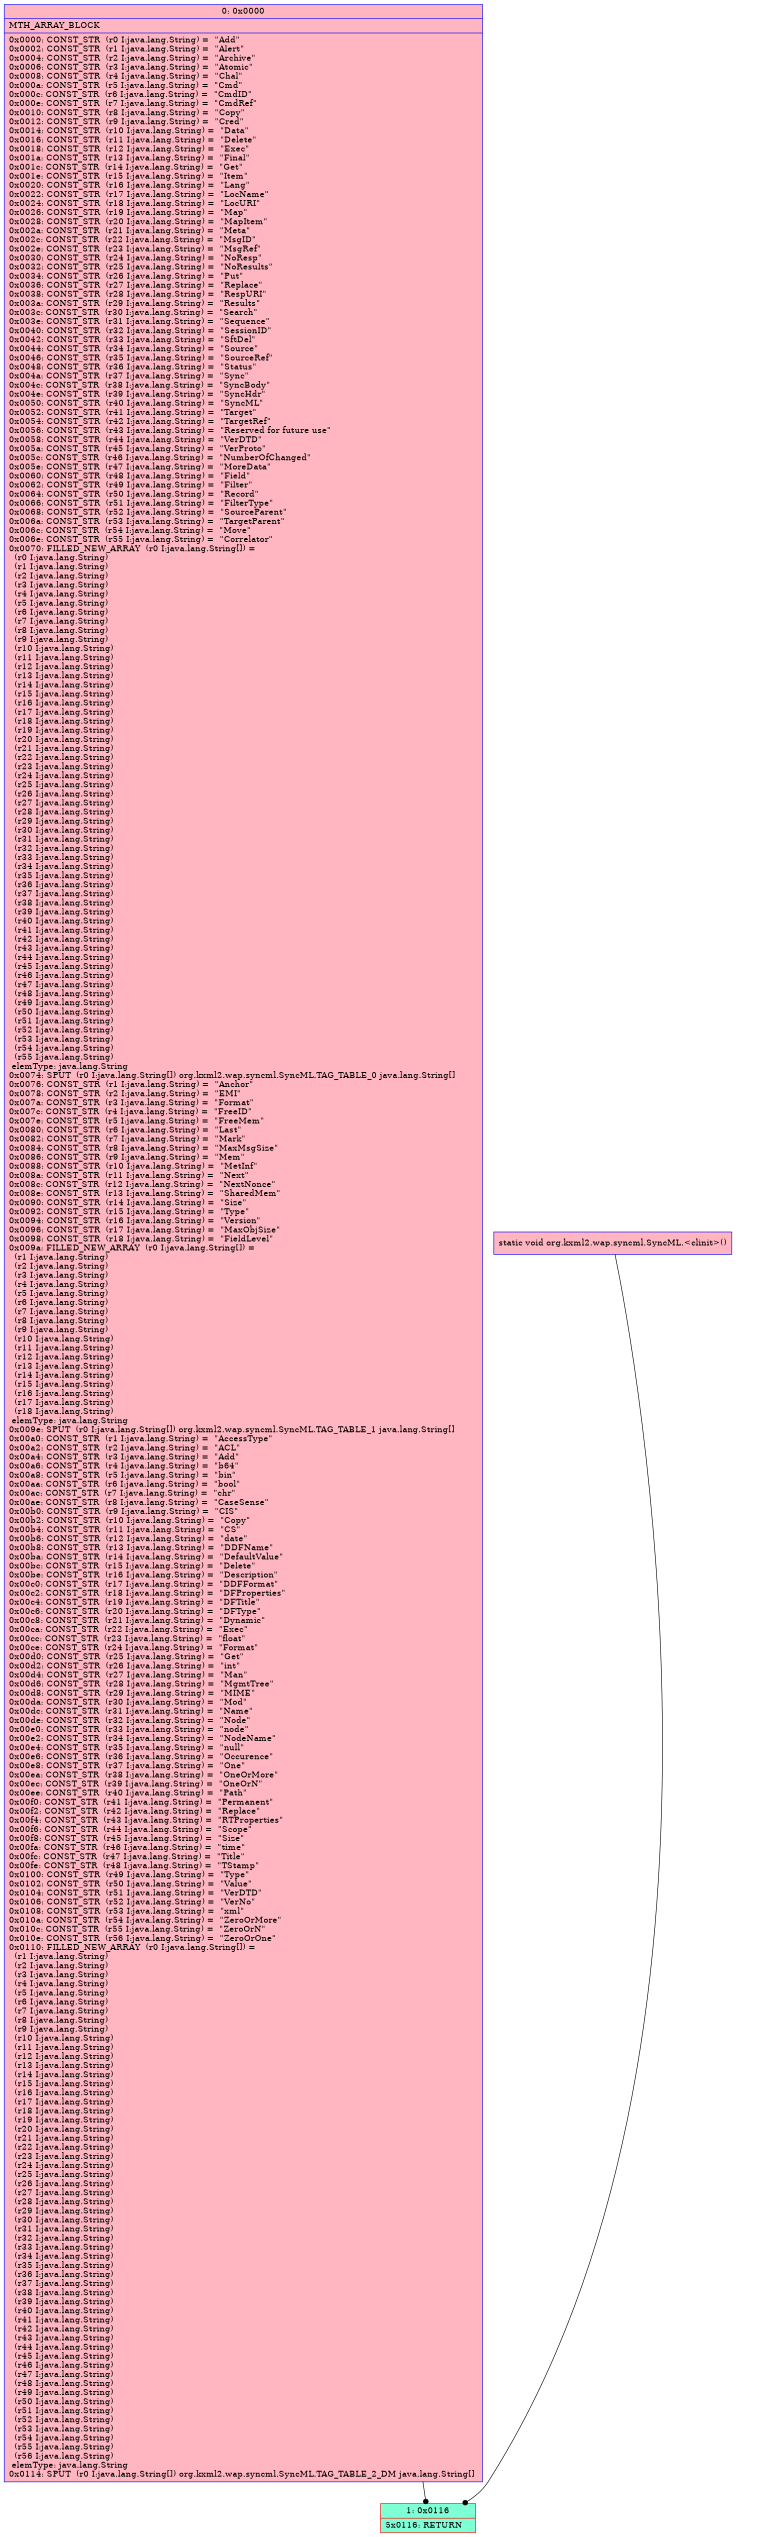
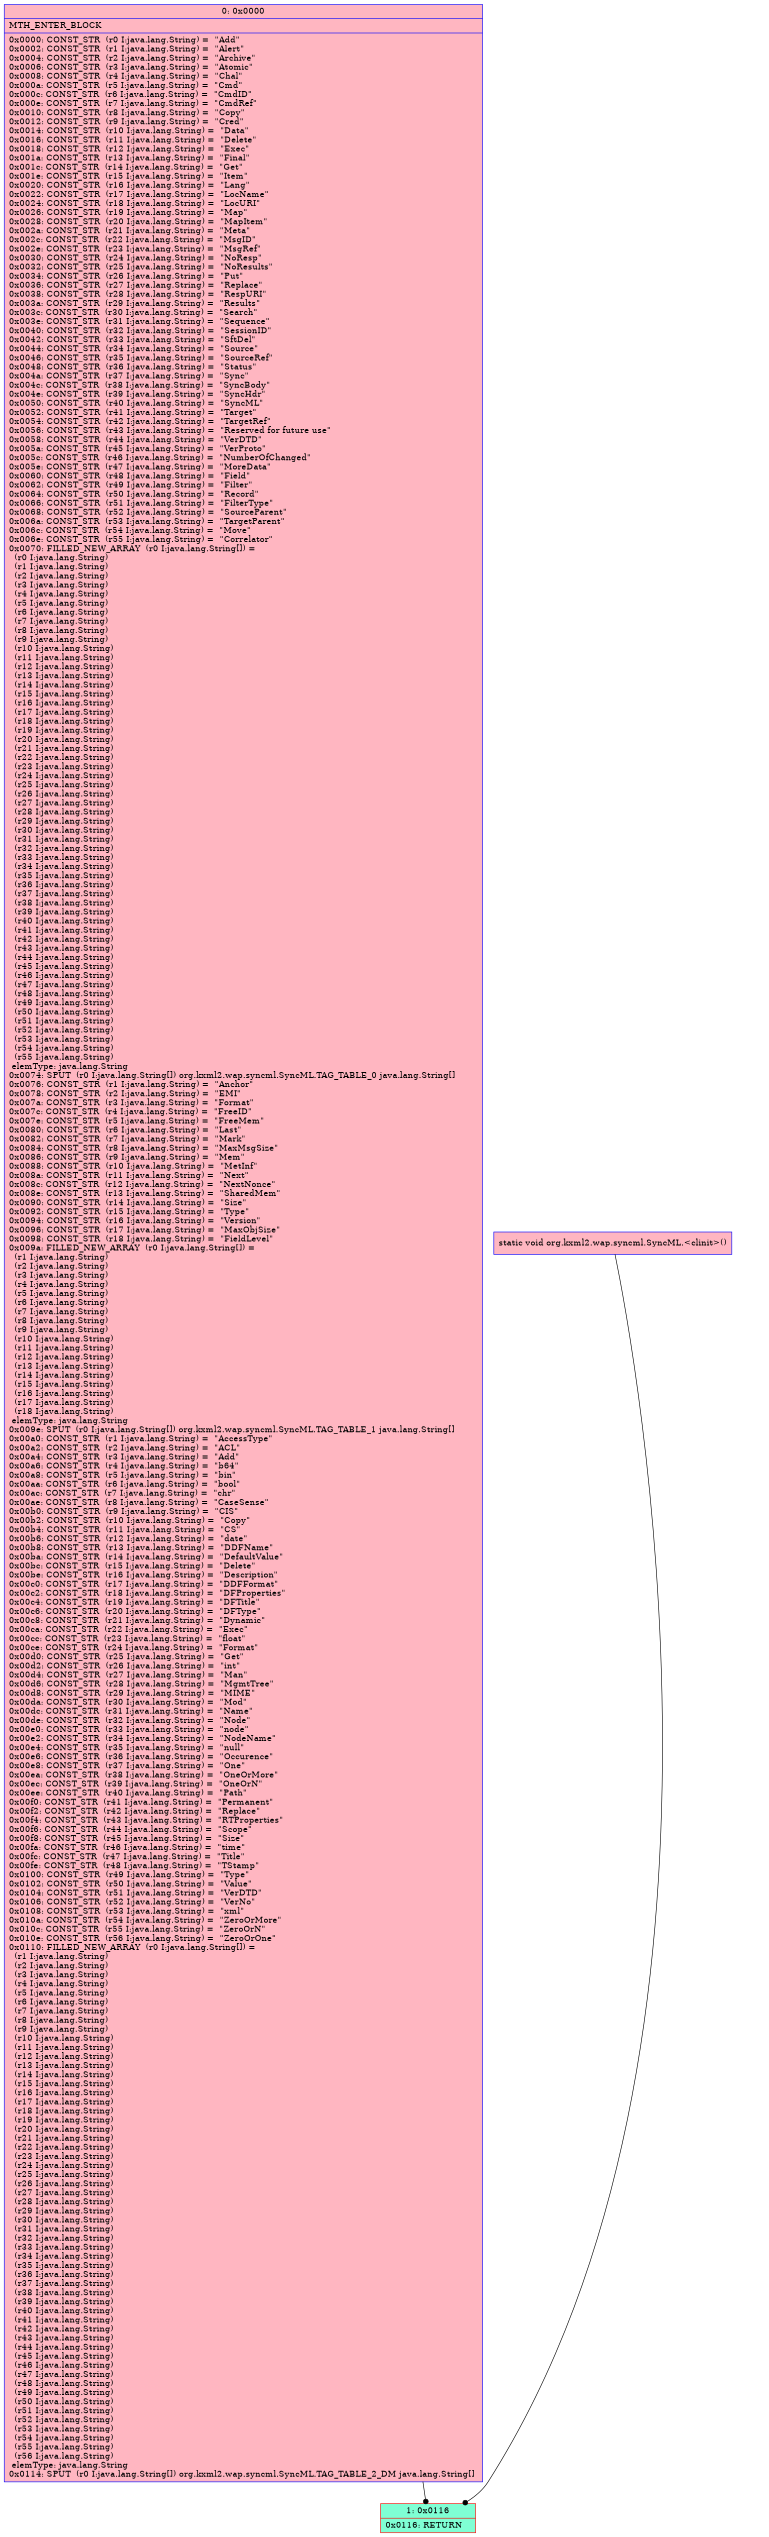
node "0: 0x0000": text "MTH_ARRAY_BLOCK" -> "MTH_ENTER_BLOCK"
node "1: 0x0116": text "5x0116: RETURN" -> "0x0116: RETURN"
